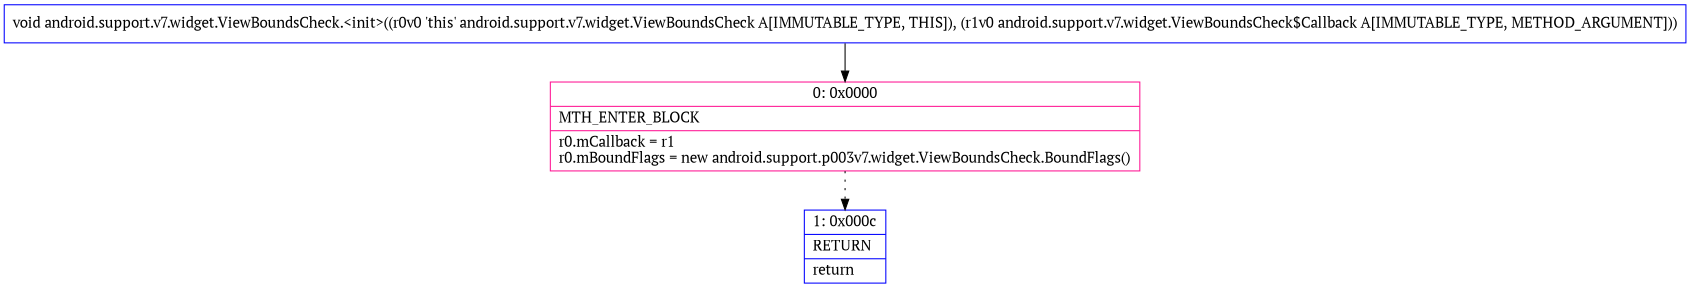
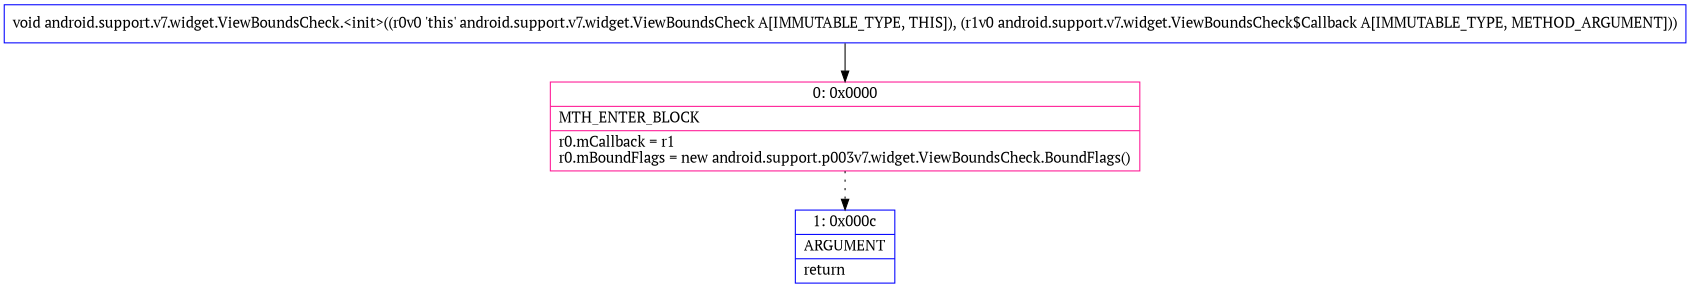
node "1: 0x000c": text "RETURN" -> "ARGUMENT"
